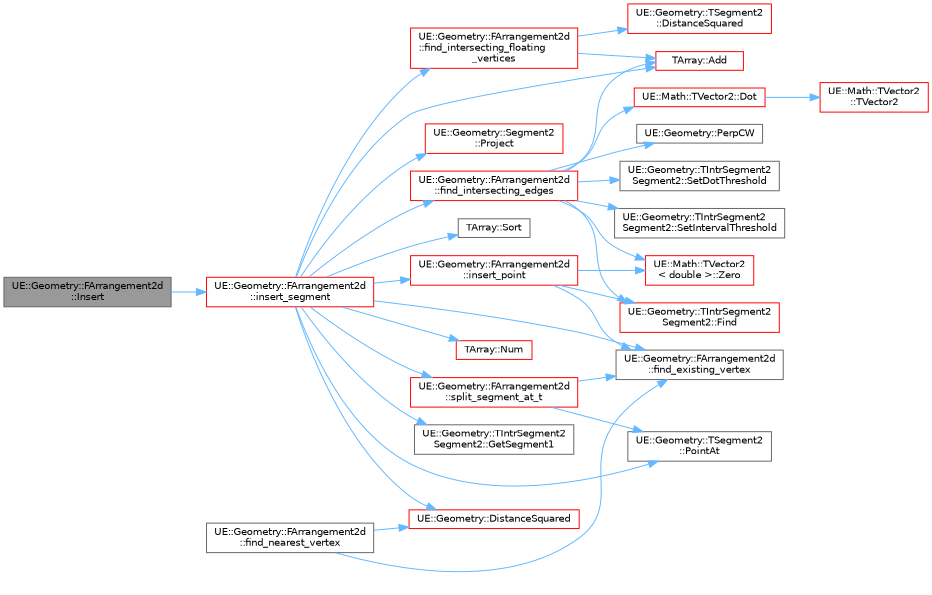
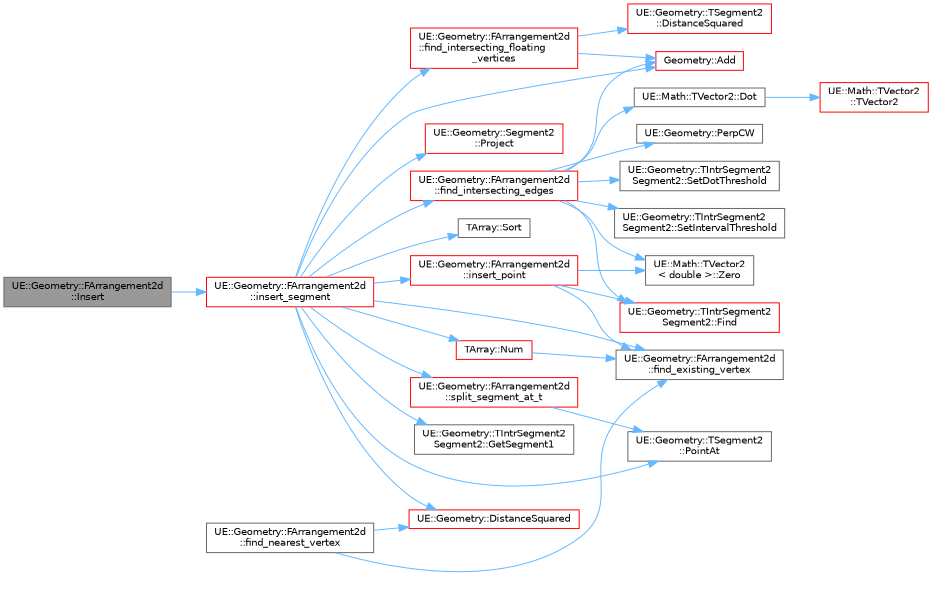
node "TArray::Add": label "TArray::Add" -> "Geometry::Add"
node "UE::Math::TVector2::Dot": color red -> gray40
node "UE::Math::TVector2 < double >::Zero": color red -> gray40
edge "UE::Geometry::FArrangement2d ::split_segment_at_t" -> "UE::Geometry::FArrangement2d ::find_existing_vertex": now "TArray::Num" -> "UE::Geometry::FArrangement2d ::find_existing_vertex"
